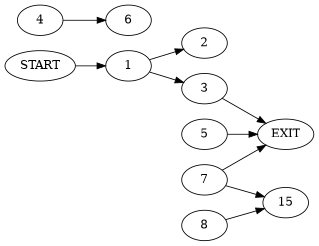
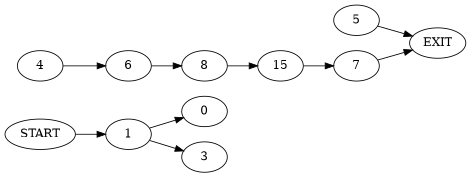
node "2": label "2" -> "0"
edge "6" -> "8": added
edge "3" -> "EXIT": removed
edge "7" -> "15": reversed
